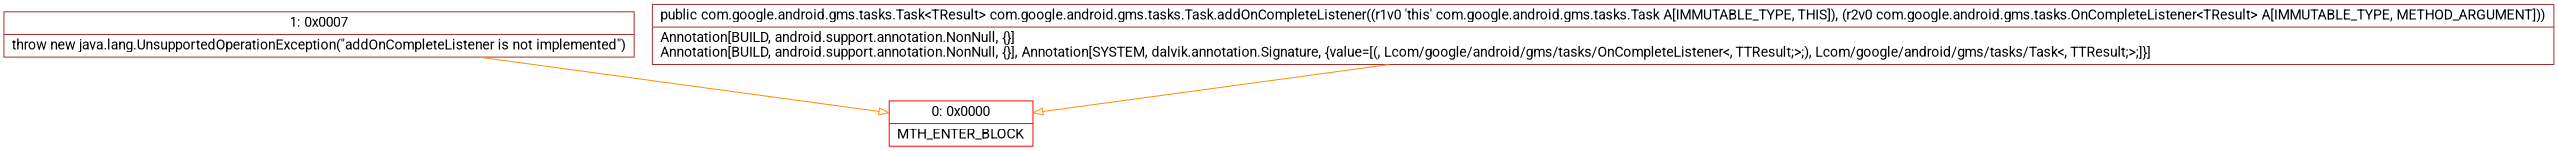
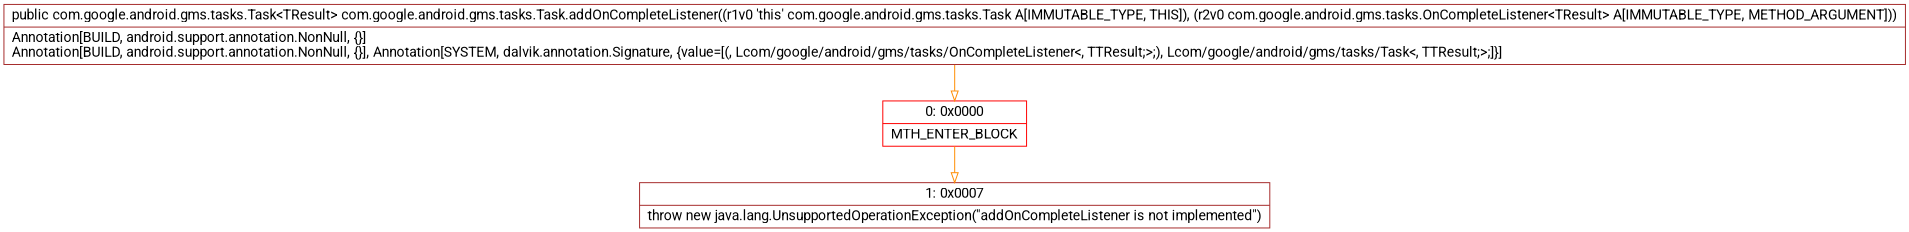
edge "1: 0x0007" -> "0: 0x0000": reversed
